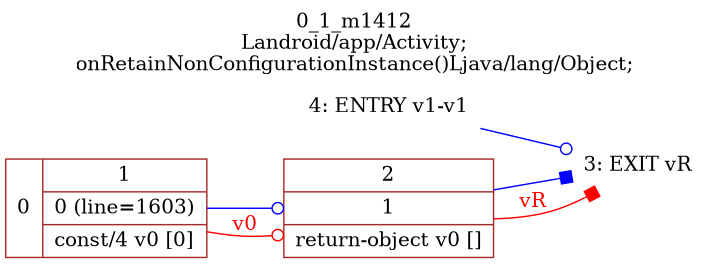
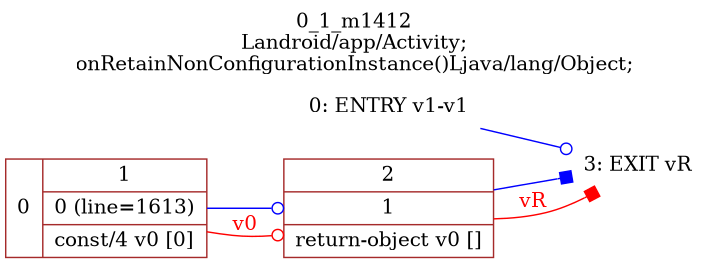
node "4: ENTRY v1-v1": label "4: ENTRY v1-v1" -> "0: ENTRY v1-v1"
node "0": text "0 (line=1603)" -> "0 (line=1613)"
